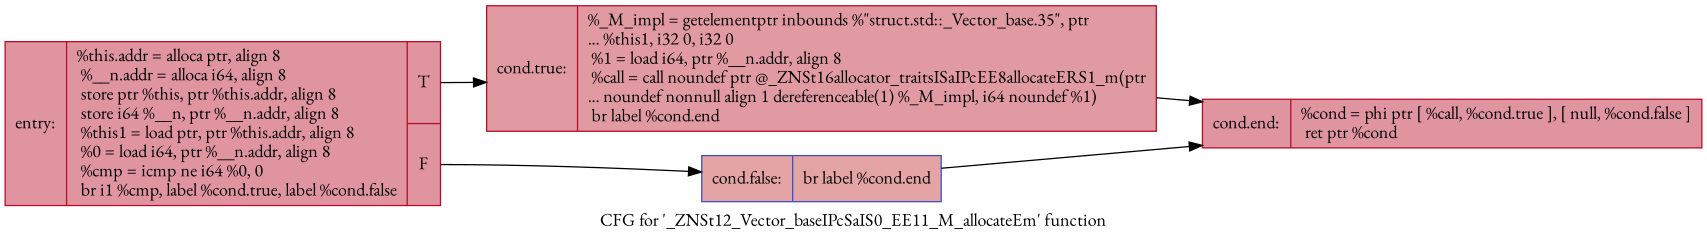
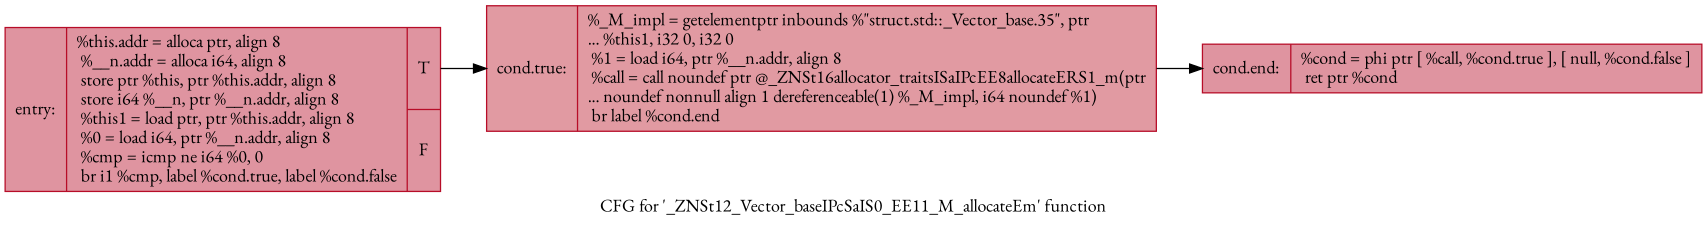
node "cond.false:": removed
